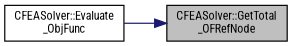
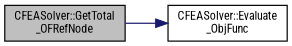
edge "CFEASolver::Evaluate _ObjFunc" -> "CFEASolver::GetTotal _OFRefNode": reversed
